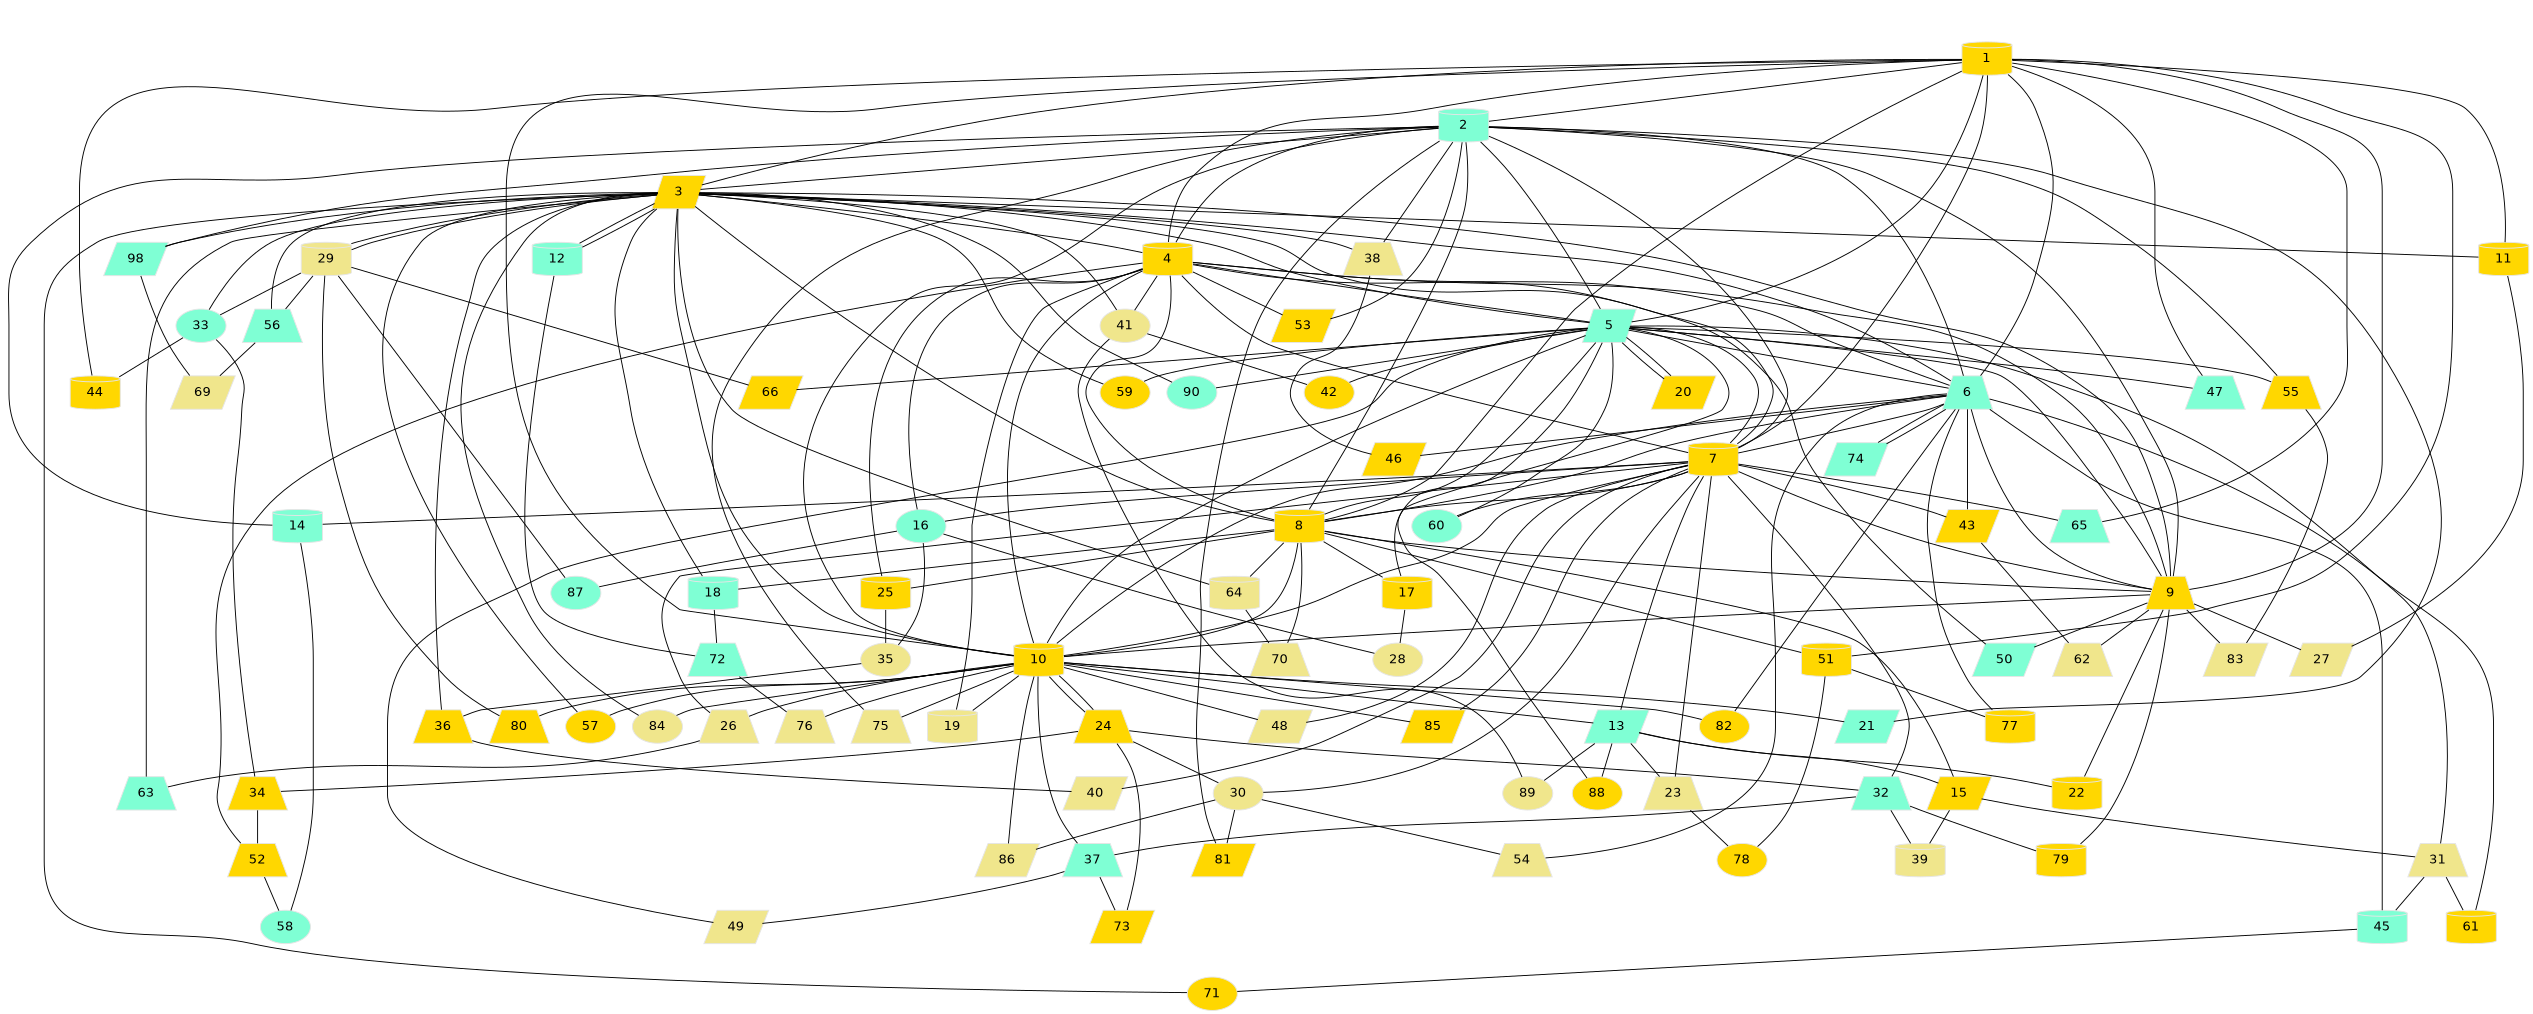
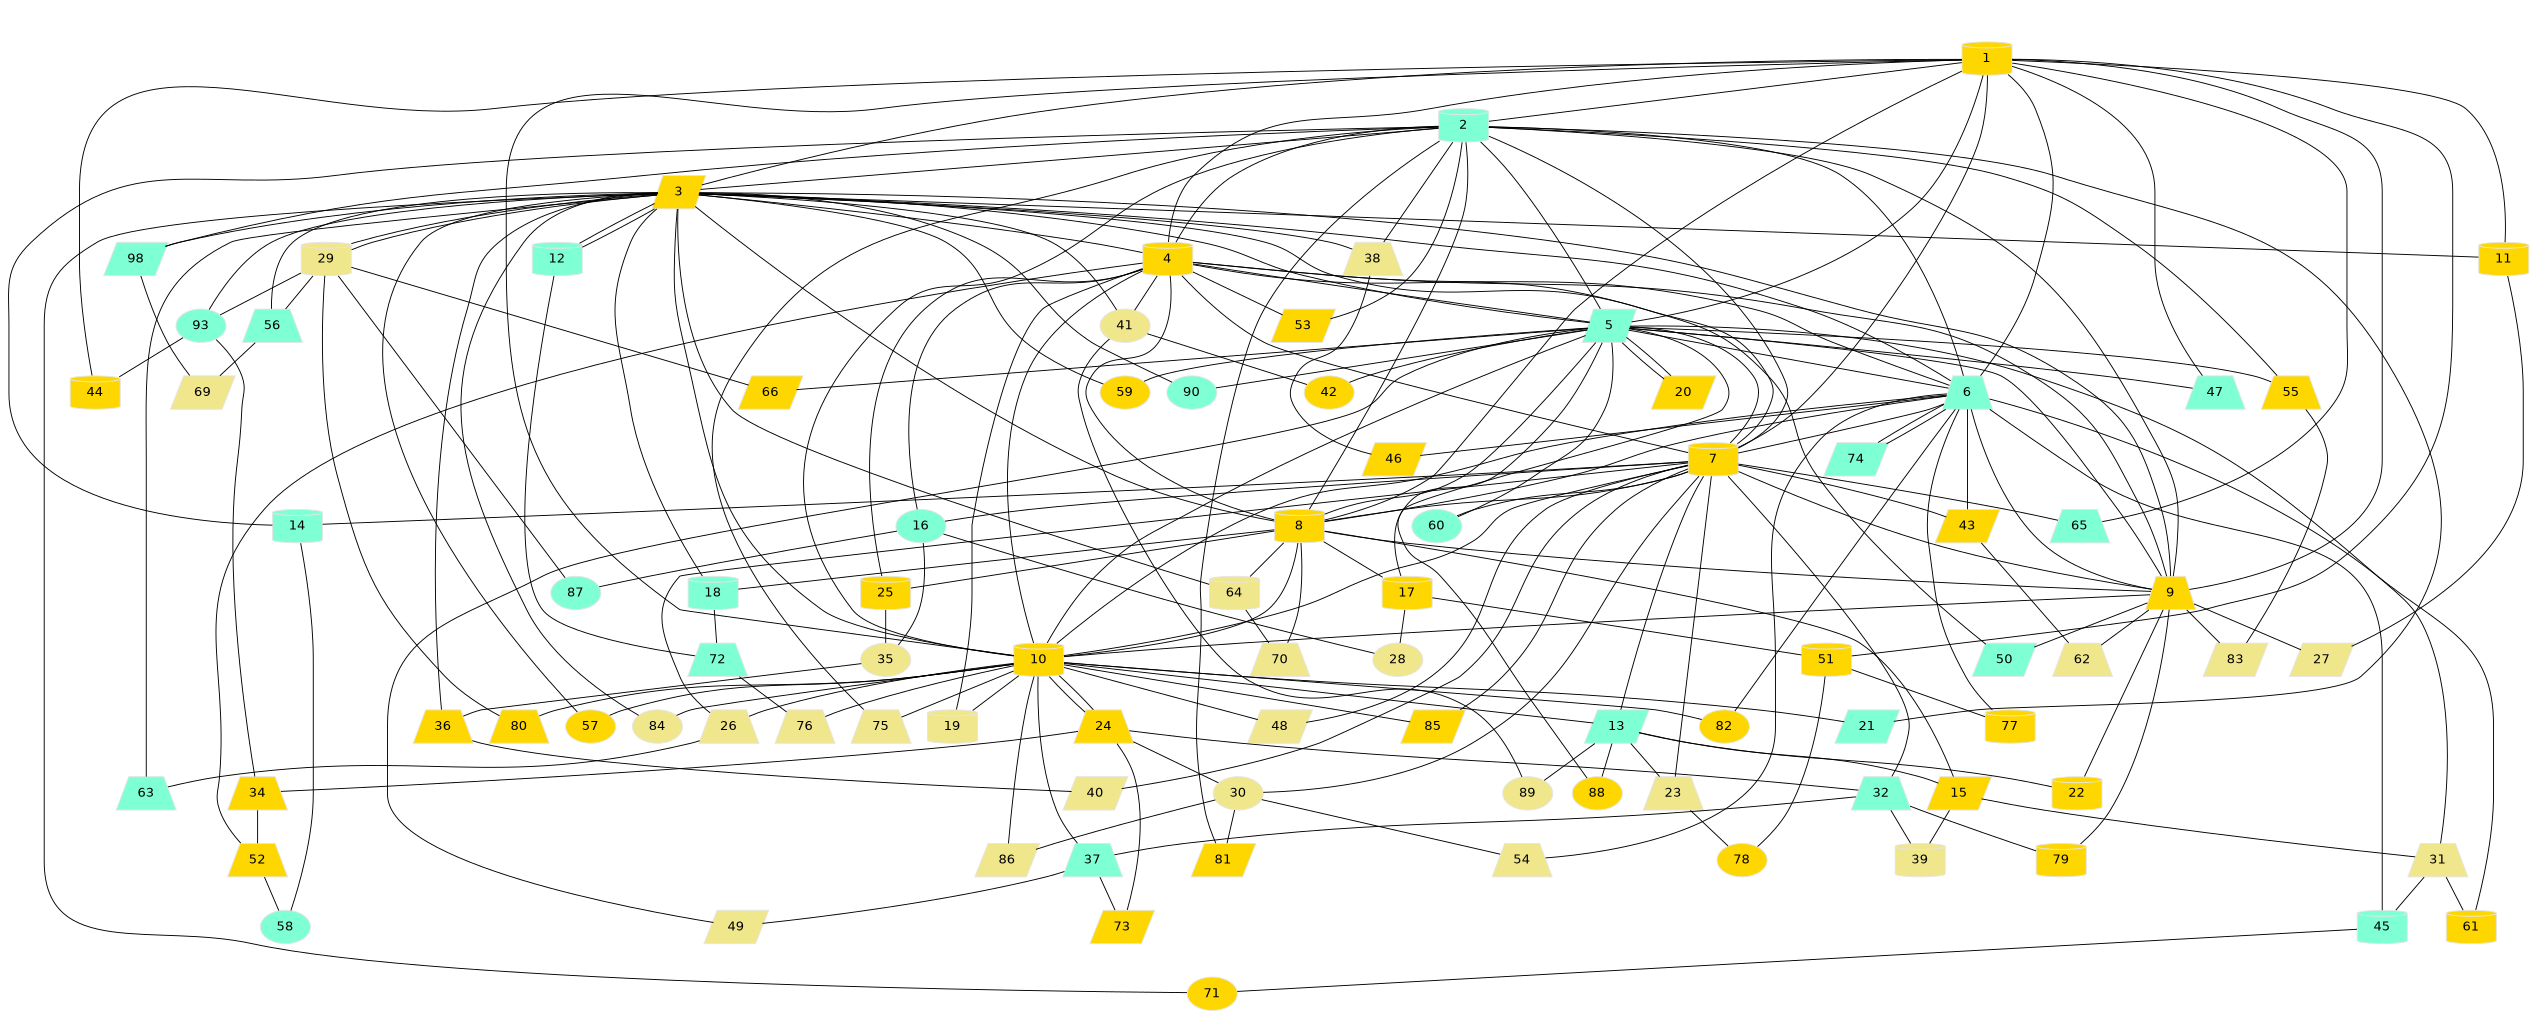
node "33": label "33" -> "93"
edge "8" -- "51": now "17" -- "51"
